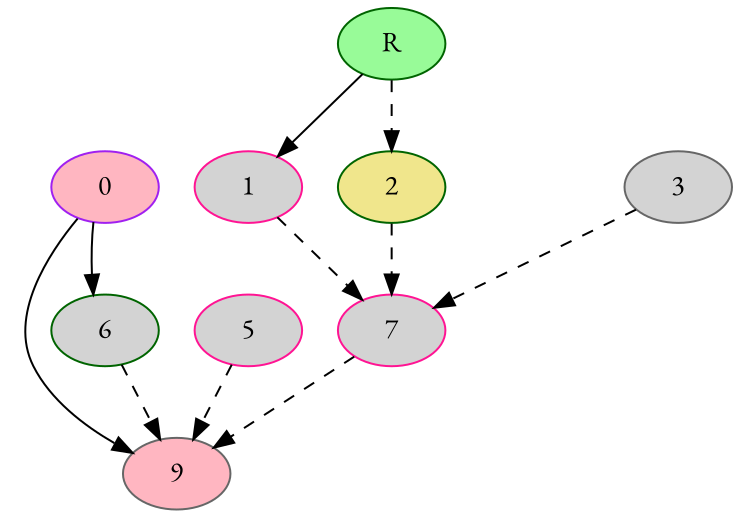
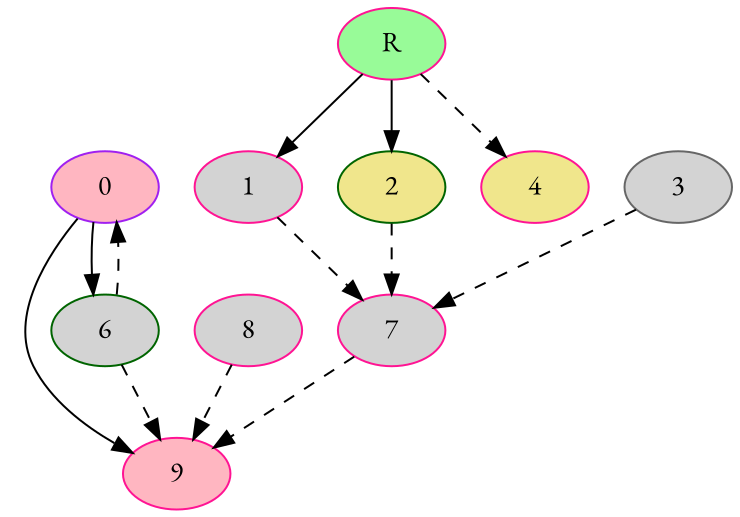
node "R": color darkgreen -> deeppink
edge "R" -> "2": style dashed -> solid
node "4": added
edge "6" -> "0": added
node "5": label "5" -> "8"
node "9": color gray40 -> deeppink
